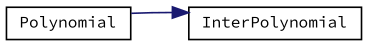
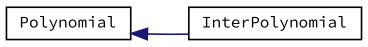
edge "Polynomial" -> "InterPolynomial": reversed
